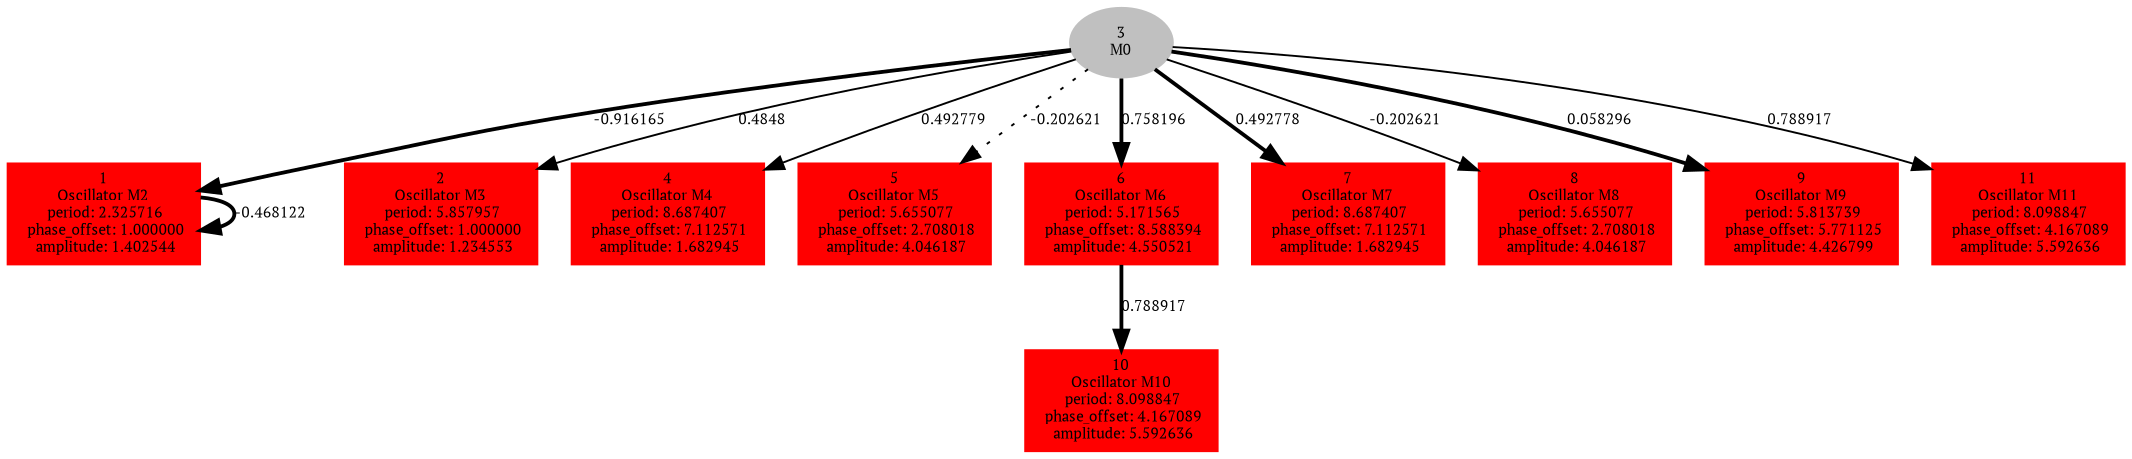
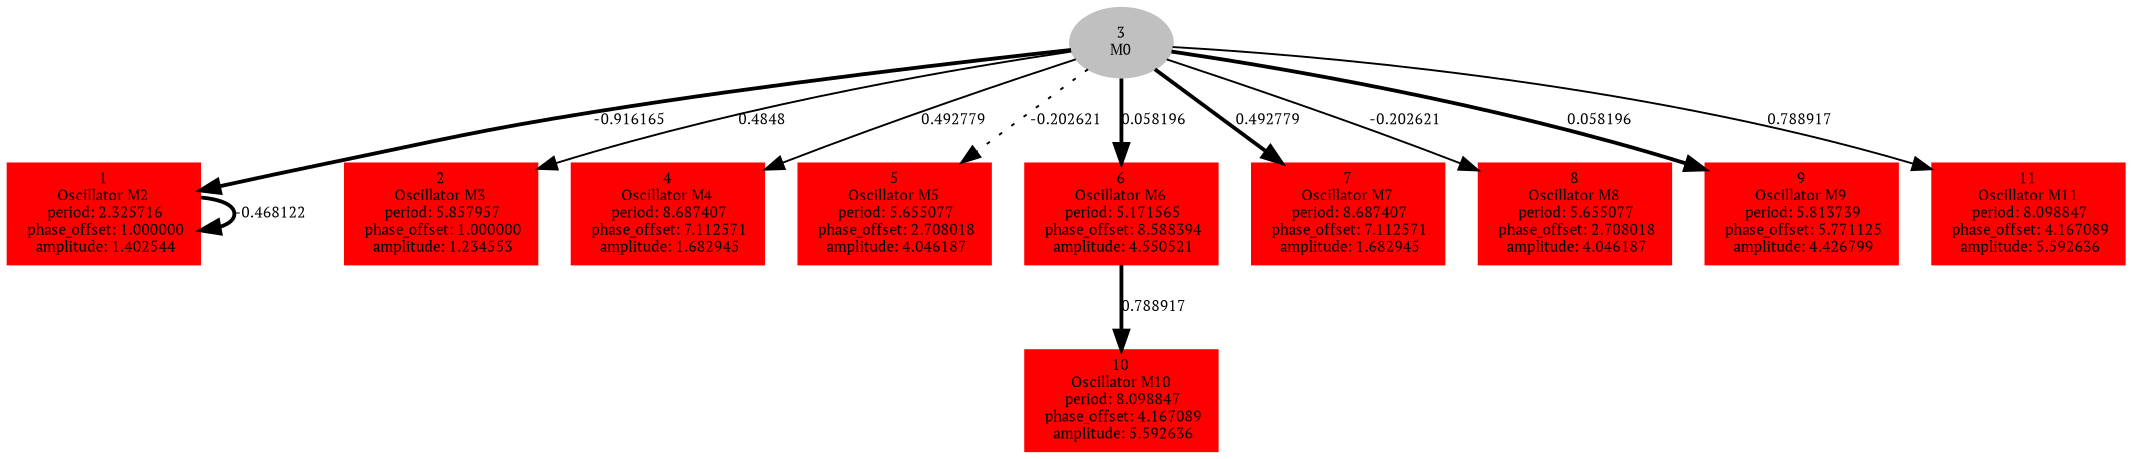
edge "3" -> "6": label "0.758196 " -> "0.058196 "
edge "3" -> "7": label "0.492778 " -> "0.492779 "
edge "3" -> "9": label "0.058296 " -> "0.058196 "
